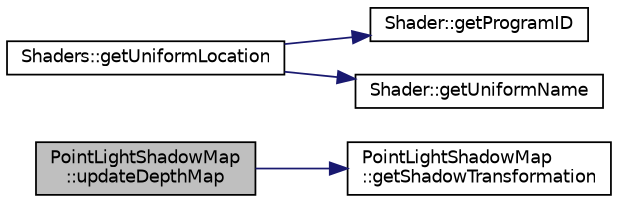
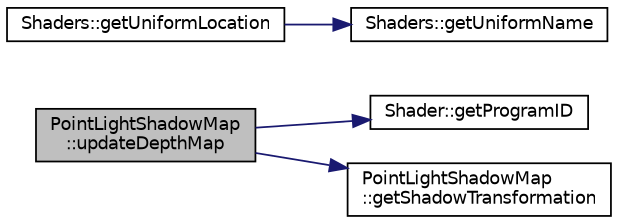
edge "Shaders::getUniformLocation" -> "Shader::getProgramID": now "PointLightShadowMap ::updateDepthMap" -> "Shader::getProgramID"
node "Shader::getUniformName": label "Shader::getUniformName" -> "Shaders::getUniformName"
